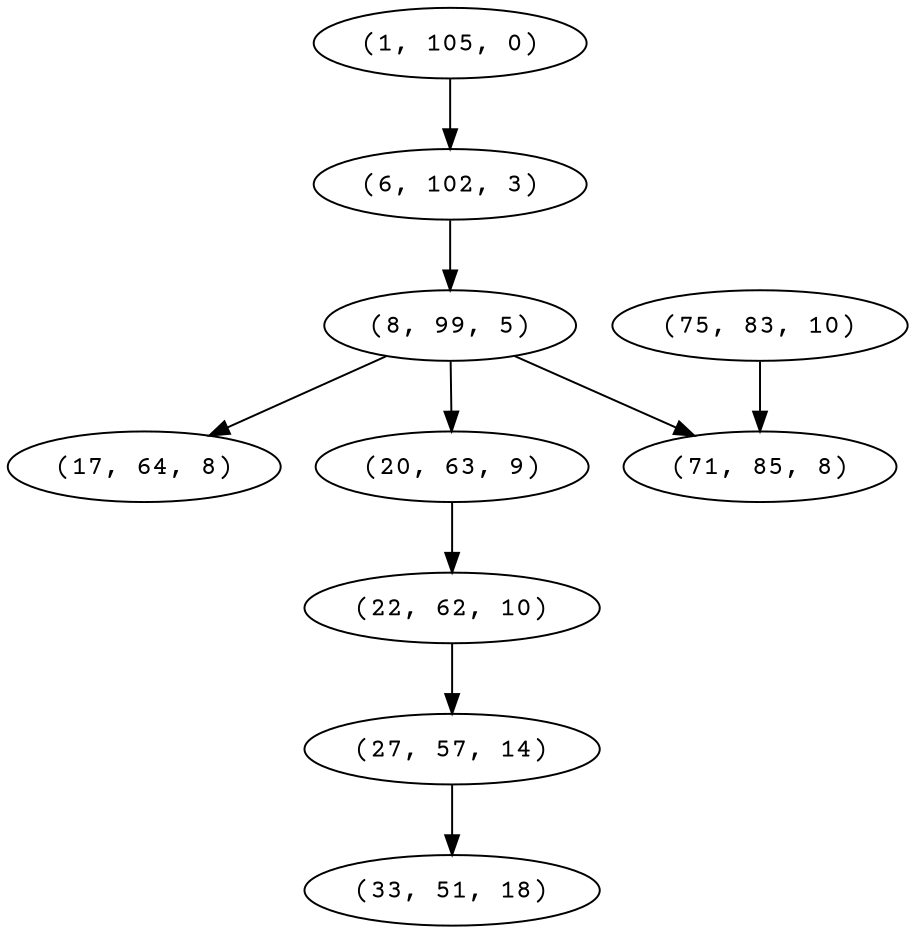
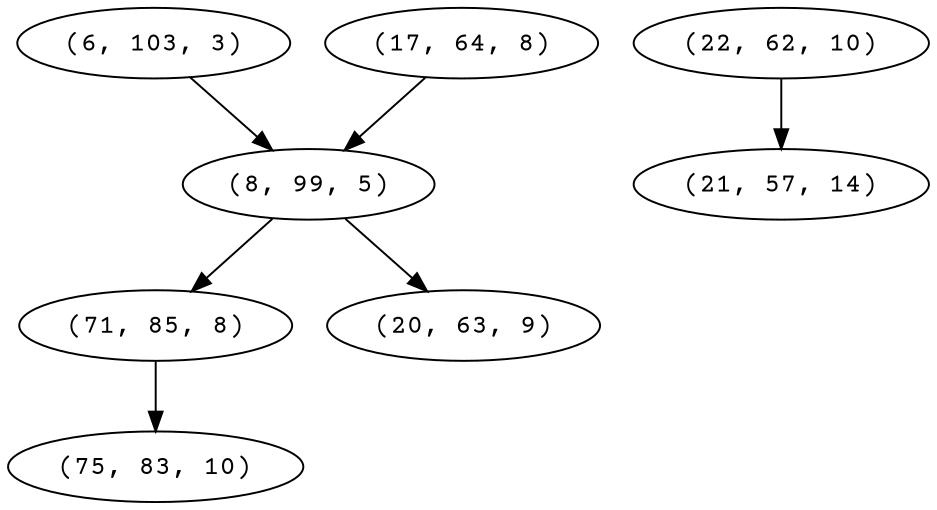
node "(1, 105, 0)": removed
node "(6, 102, 3)": label "(6, 102, 3)" -> "(6, 103, 3)"
edge "(75, 83, 10)" -> "(71, 85, 8)": reversed
edge "(8, 99, 5)" -> "(17, 64, 8)": reversed
edge "(20, 63, 9)" -> "(22, 62, 10)": removed
node "(27, 57, 14)": label "(27, 57, 14)" -> "(21, 57, 14)"
node "(33, 51, 18)": removed
